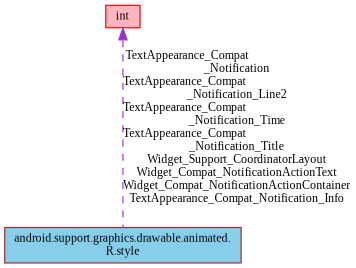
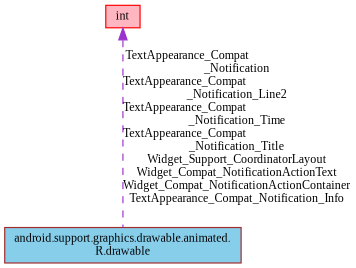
node "android.support.graphics.drawable.animated. R.style": label "android.support.graphics.drawable.animated. R.style" -> "android.support.graphics.drawable.animated. R.drawable"
